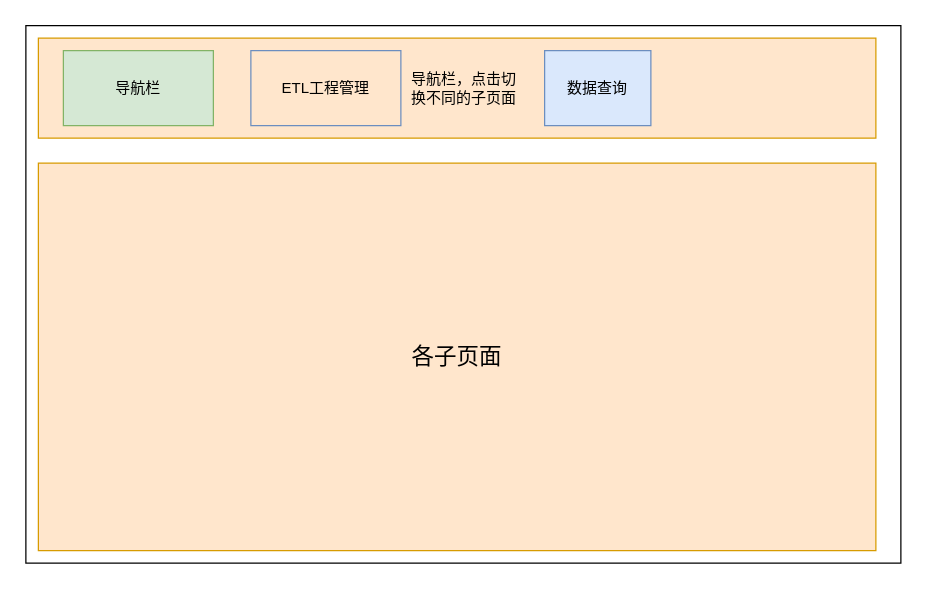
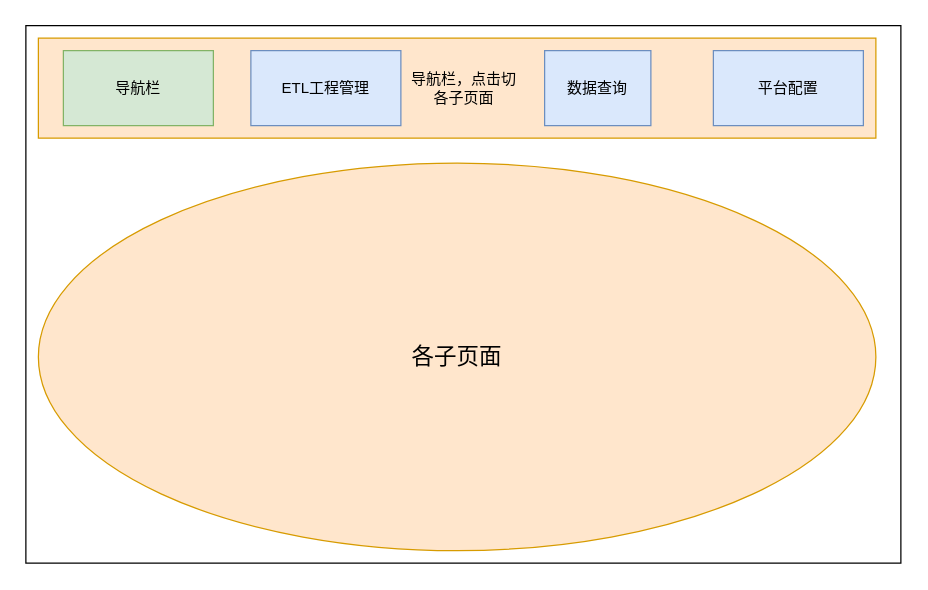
node "ETL工程管理": fillcolor #ffe6cc -> #dae8fc
node "导航栏，点击切 换不同的子页面": label "导航栏，点击切 换不同的子页面" -> "导航栏，点击切 各子页面"
node "平台配置": added
node "各子页面": shape rectangle -> ellipse
